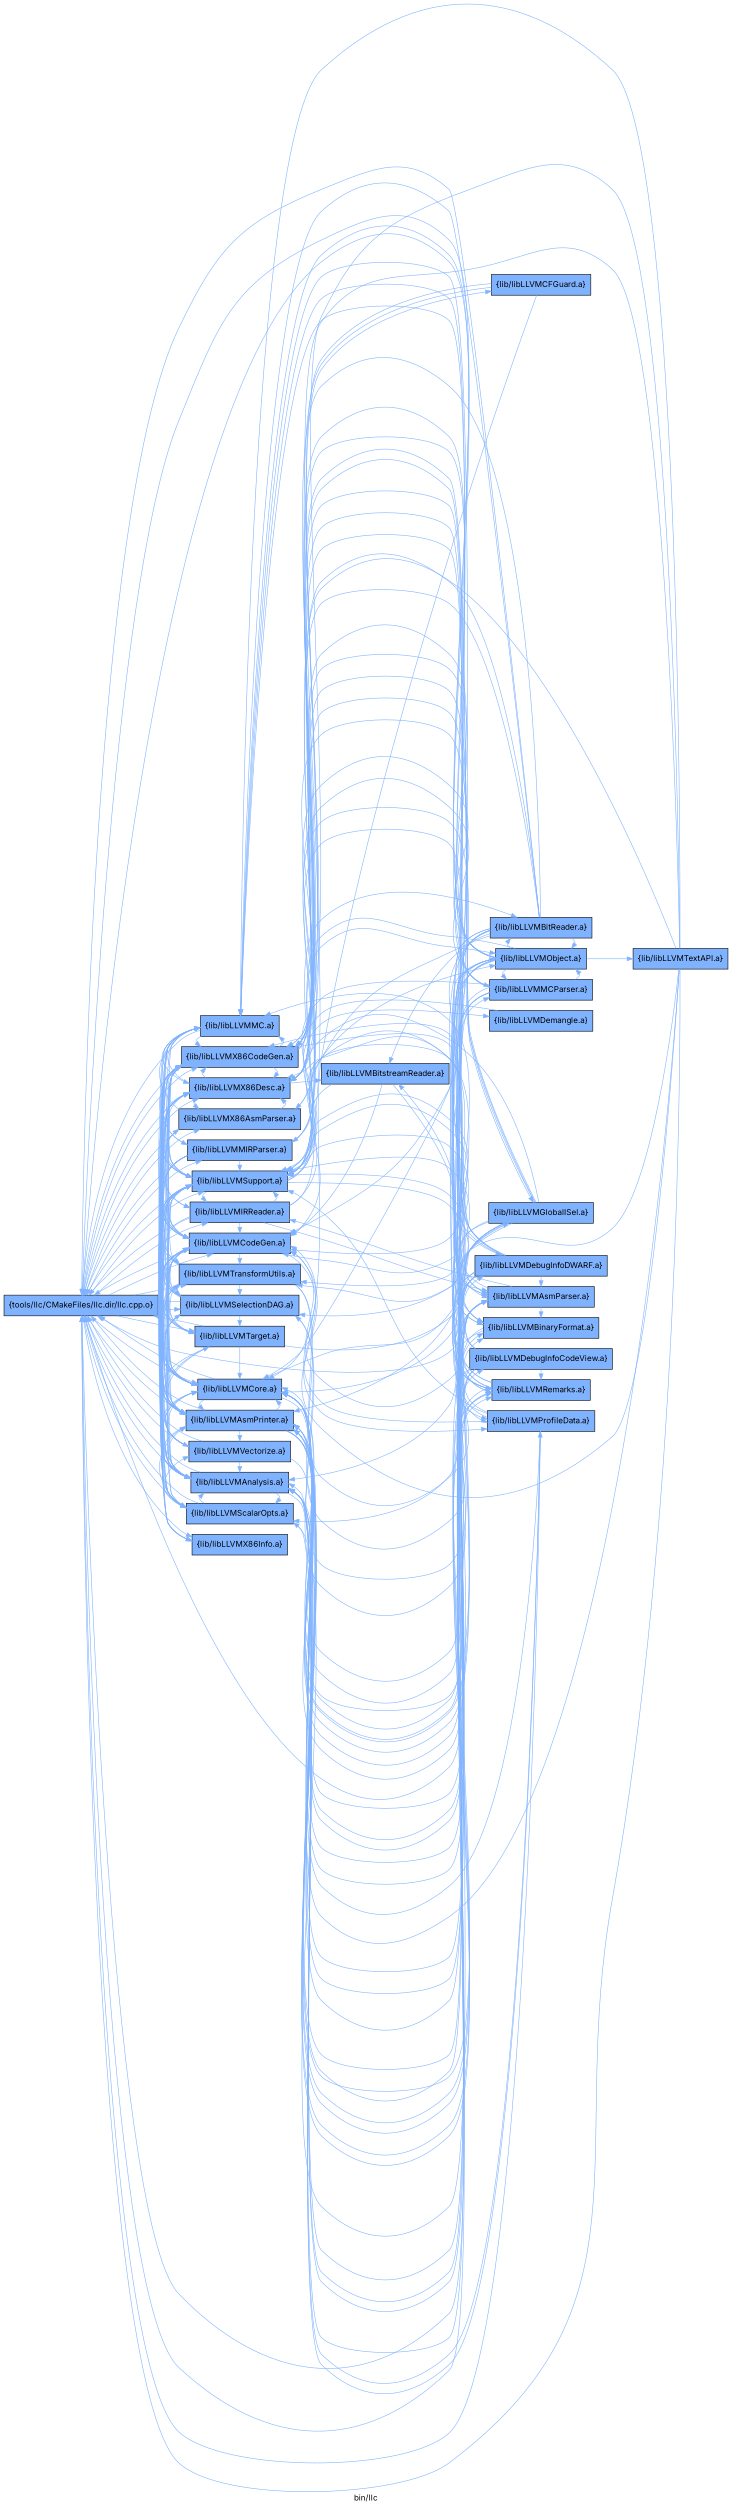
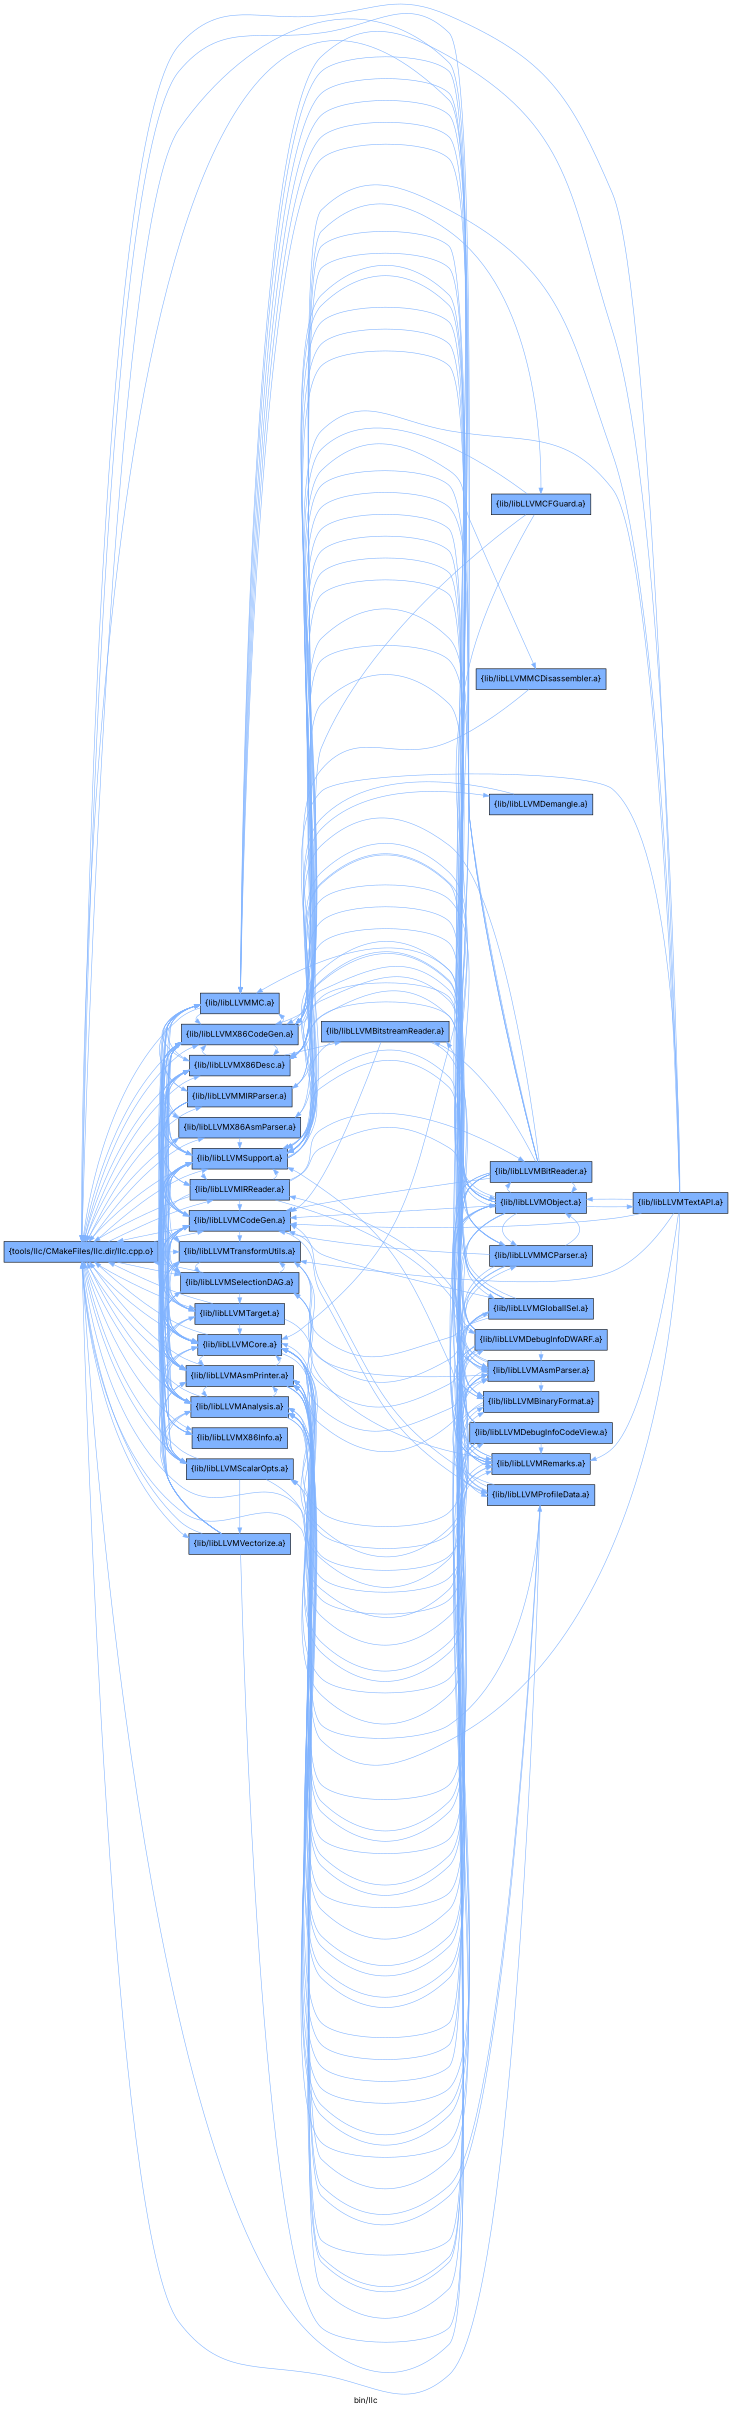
edge "{lib/libLLVMMCParser.a}" -> "{lib/libLLVMX86CodeGen.a}": removed
edge "{lib/libLLVMCFGuard.a}" -> "{lib/libLLVMX86CodeGen.a}": now "{lib/libLLVMCFGuard.a}" -> "{lib/libLLVMX86Desc.a}"
node "{lib/libLLVMMCDisassembler.a}": added
edge "{lib/libLLVMMC.a}" -> "{lib/libLLVMTarget.a}": reversed
edge "{lib/libLLVMTextAPI.a}" -> "{lib/libLLVMObject.a}": added
edge "{lib/libLLVMSelectionDAG.a}" -> "{lib/libLLVMTransformUtils.a}": added
edge "{lib/libLLVMTextAPI.a}" -> "{lib/libLLVMRemarks.a}": added
edge "{lib/libLLVMGlobalISel.a}" -> "{tools/llc/CMakeFiles/llc.dir/llc.cpp.o}": removed
edge "{lib/libLLVMDebugInfoDWARF.a}" -> "{lib/libLLVMCodeGen.a}": removed
edge "{lib/libLLVMAsmPrinter.a}" -> "{lib/libLLVMVectorize.a}": reversed
edge "{lib/libLLVMScalarOpts.a}" -> "{lib/libLLVMCore.a}": removed
edge "{lib/libLLVMAnalysis.a}" -> "{lib/libLLVMAsmParser.a}": added
